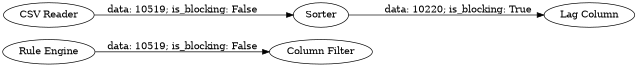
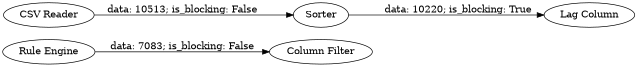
edge "CSV Reader" -> "Sorter": label "data: 10519; is_blocking: False" -> "data: 10513; is_blocking: False"
edge "Rule Engine" -> "Column Filter": label "data: 10519; is_blocking: False" -> "data: 7083; is_blocking: False"
